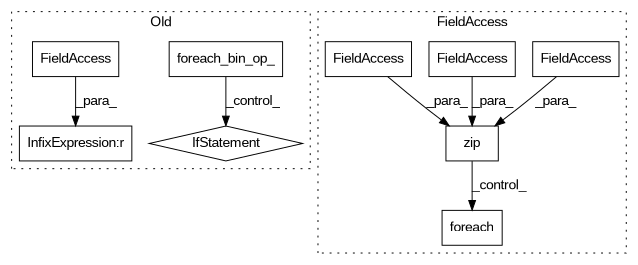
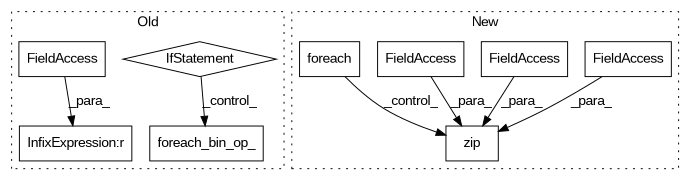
cluster "FieldAccess": label "FieldAccess" -> "New"
edge "foreach_bin_op_" -> "IfStatement": reversed
edge "zip" -> "foreach": reversed
